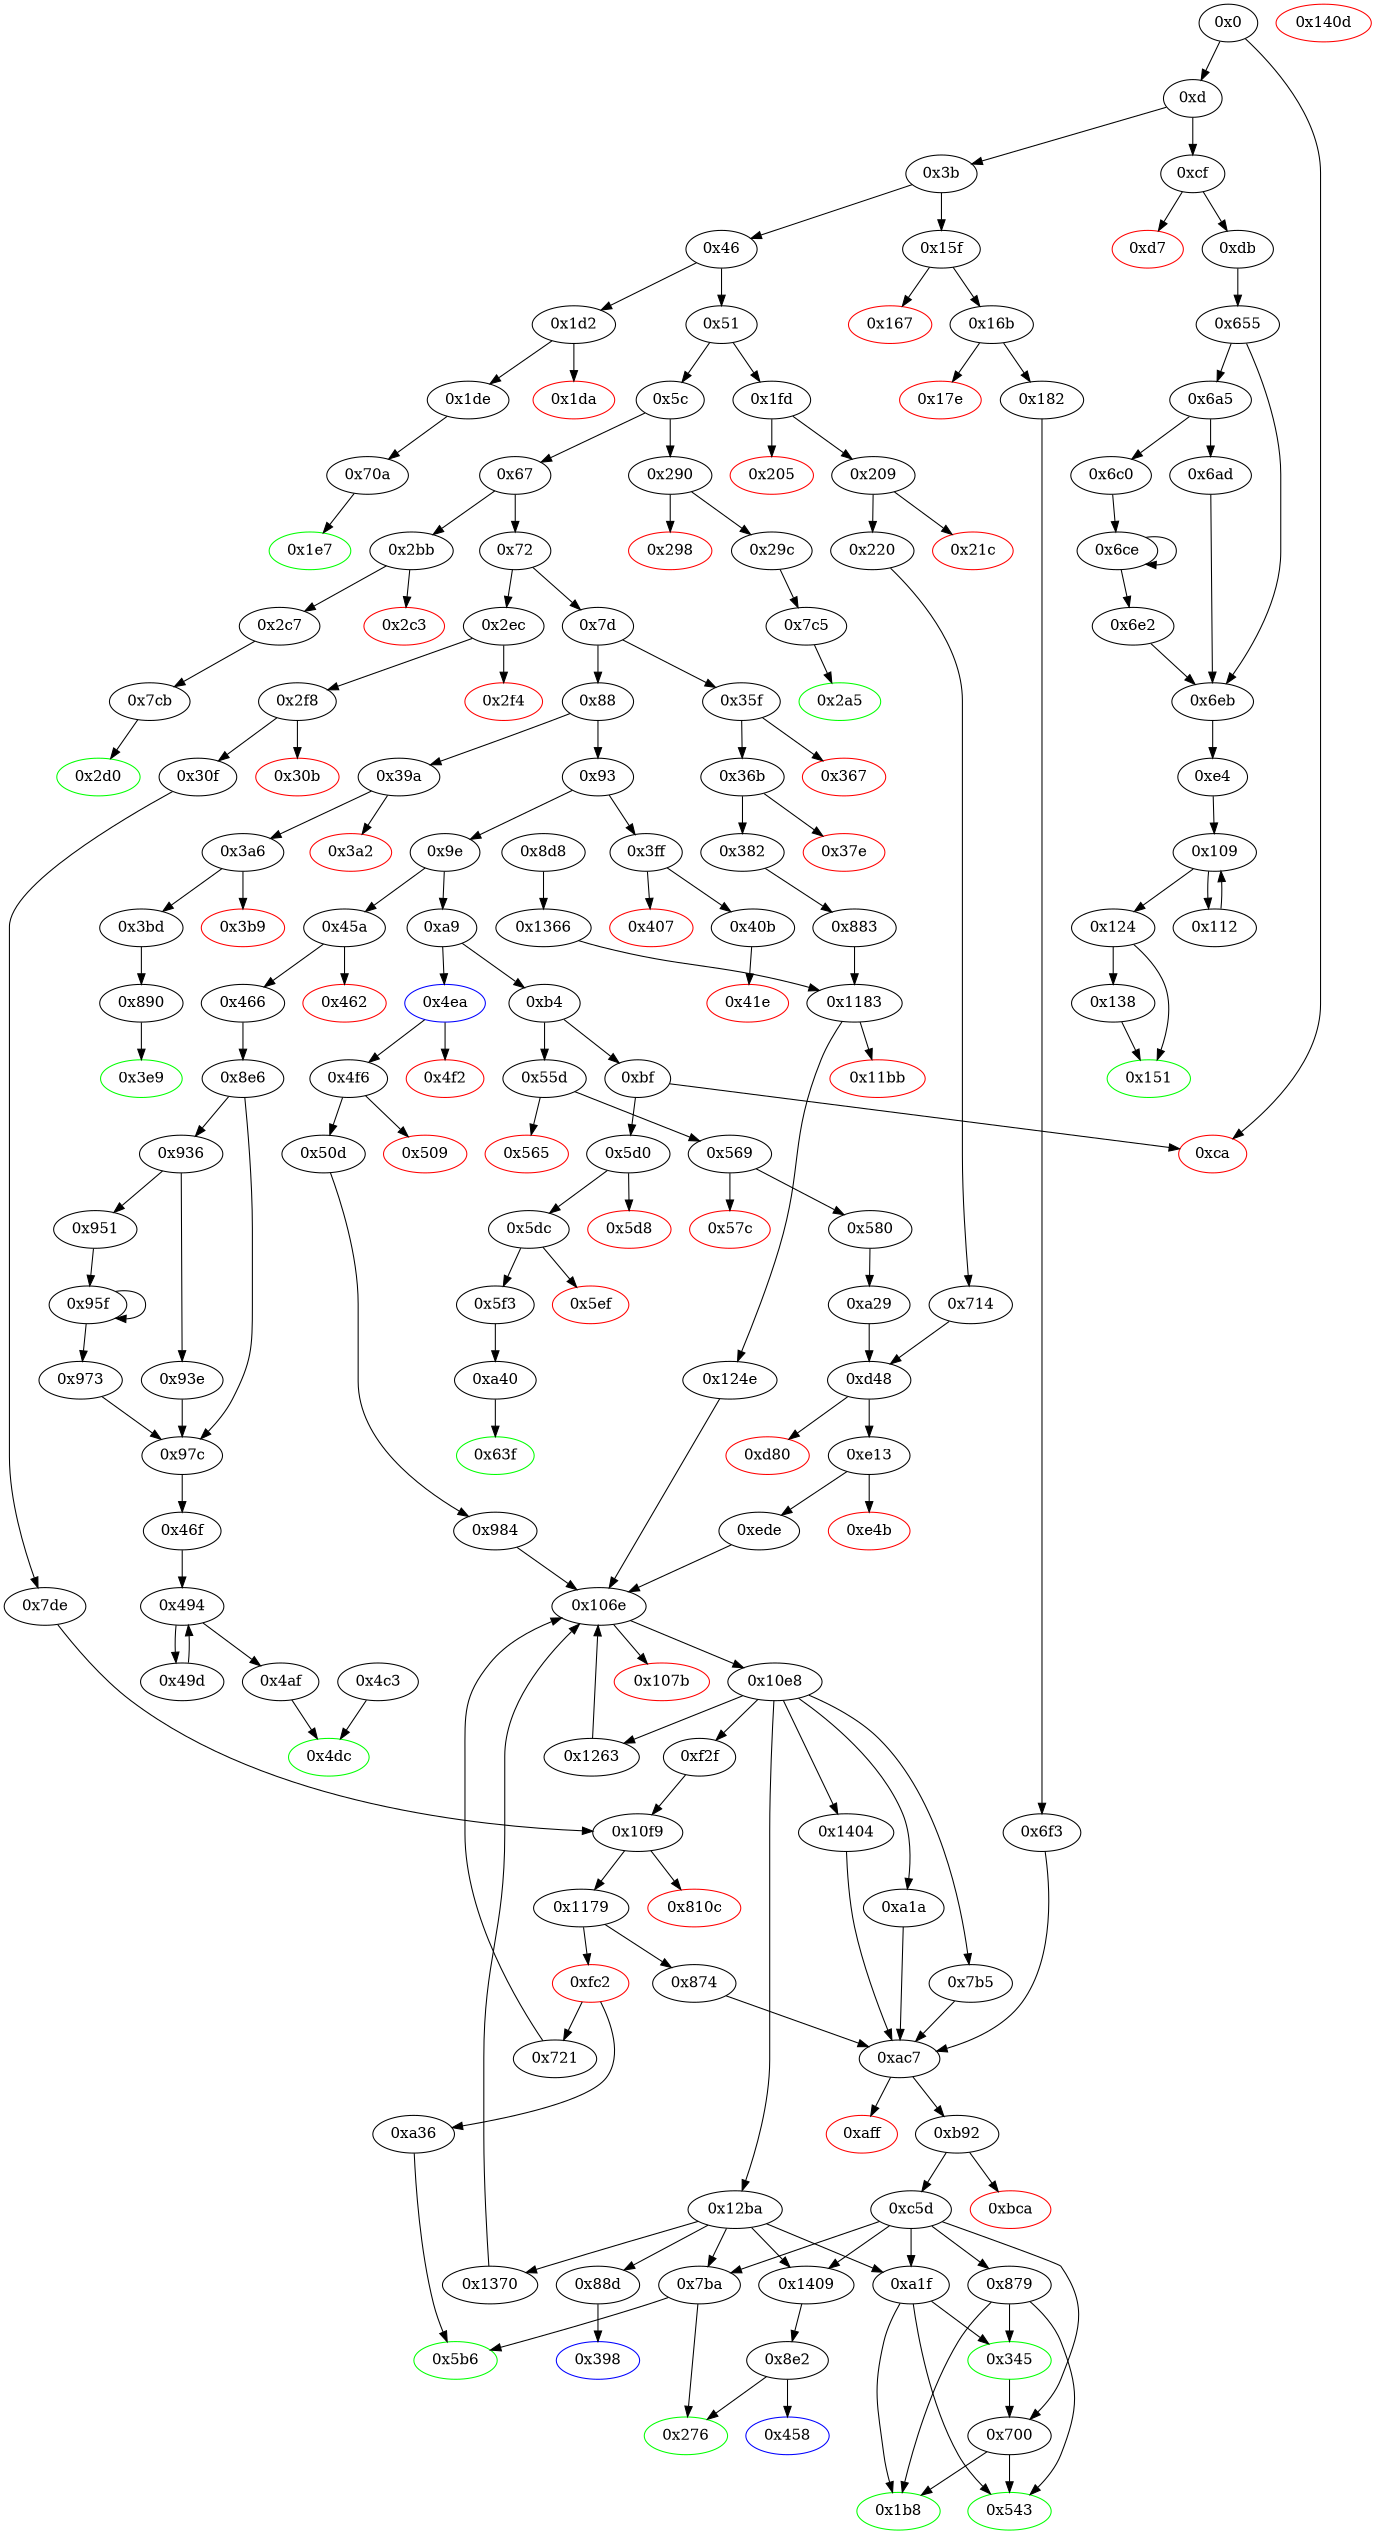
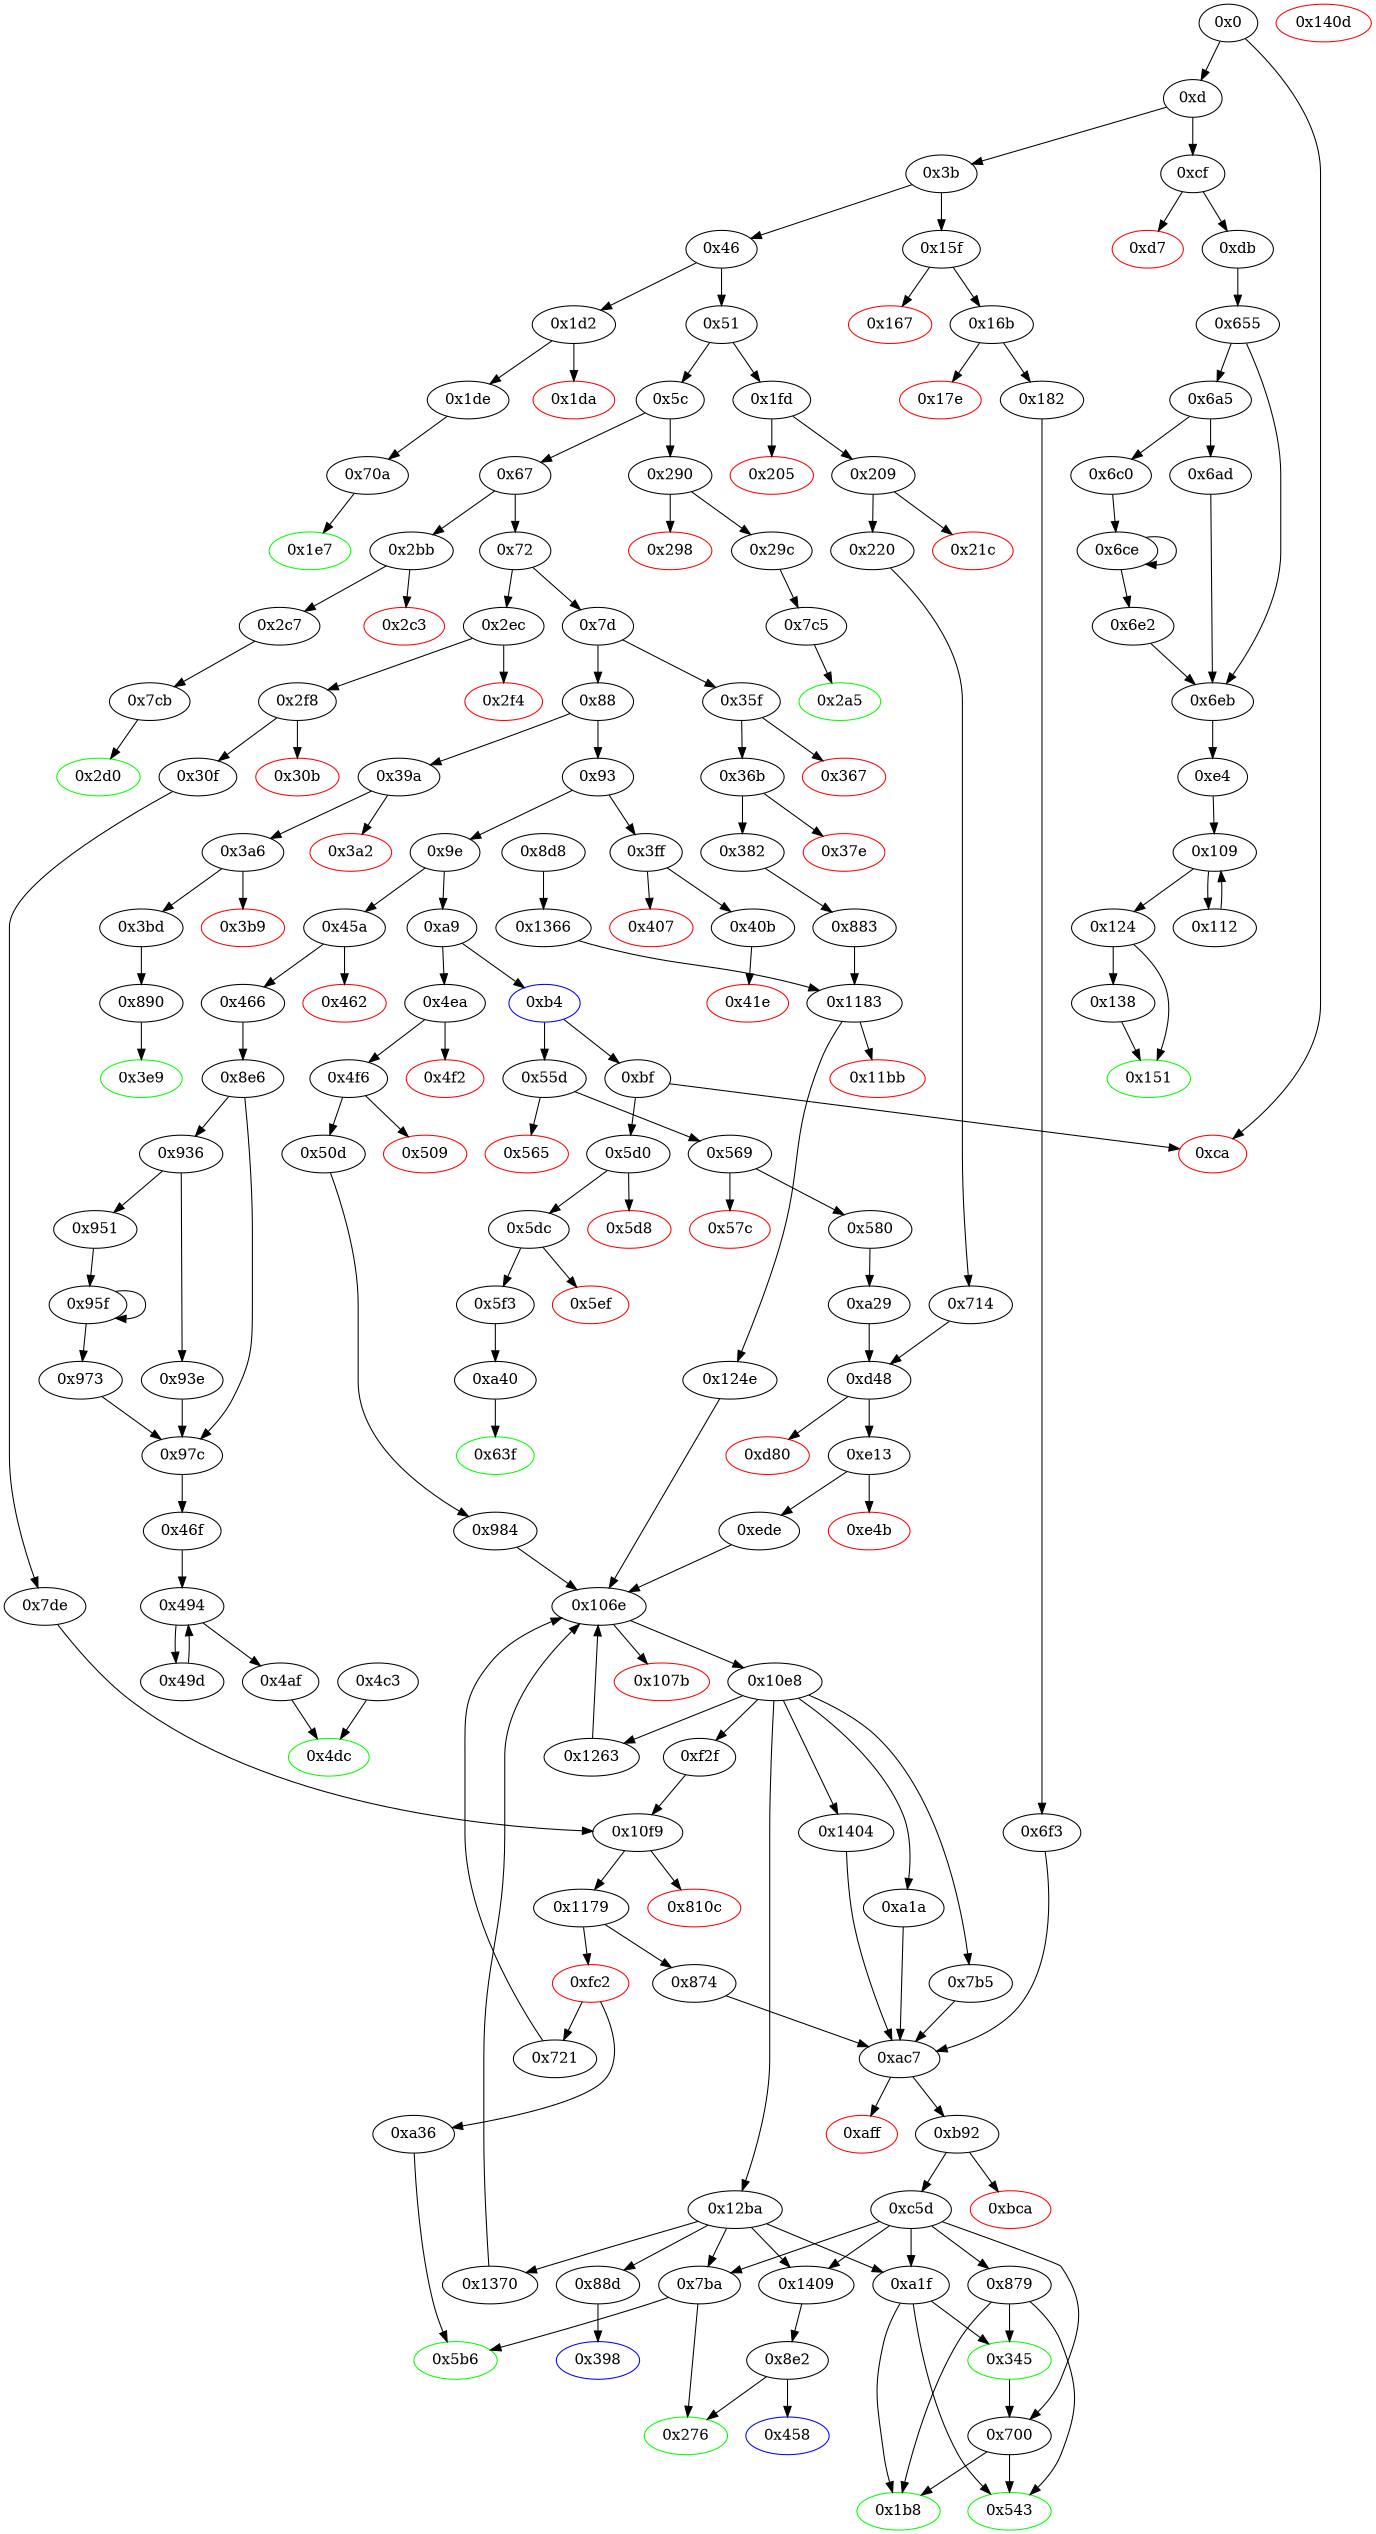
node "0x4ea": color blue -> black
node "0xb4": color black -> blue
